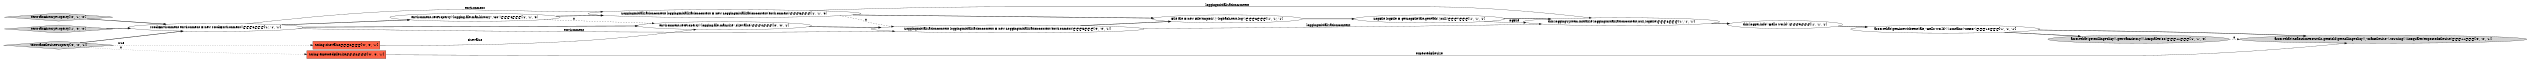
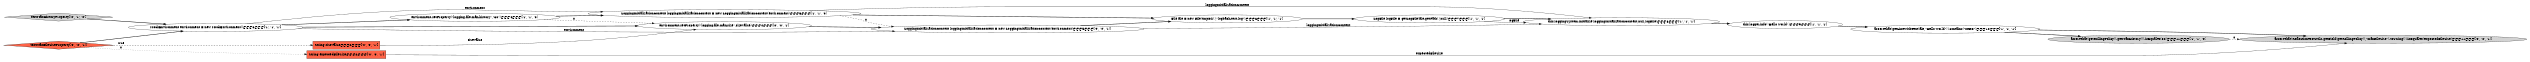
node "testMaxHistoryProperty['1', '0', '0']": removed
node "testMaxFileSizeProperty['0', '0', '1']": fillcolor lightgray -> tomato
edge "testMaxFileSizeProperty['0', '0', '1']" -> "String sizeValue@@@2@@@['0', '0', '1']": style dotted -> dashed
